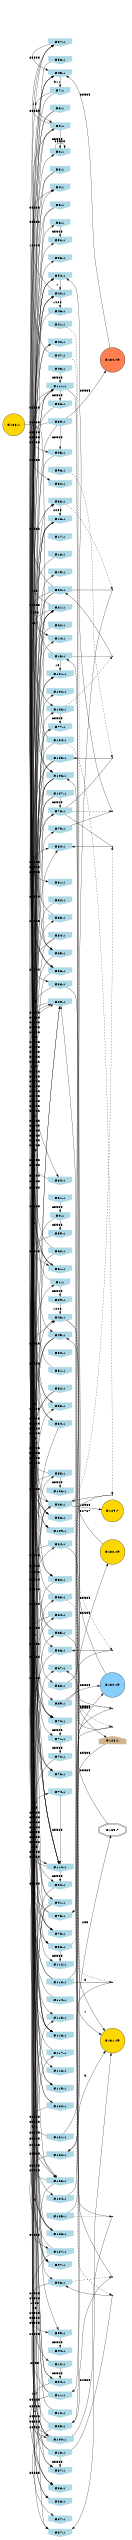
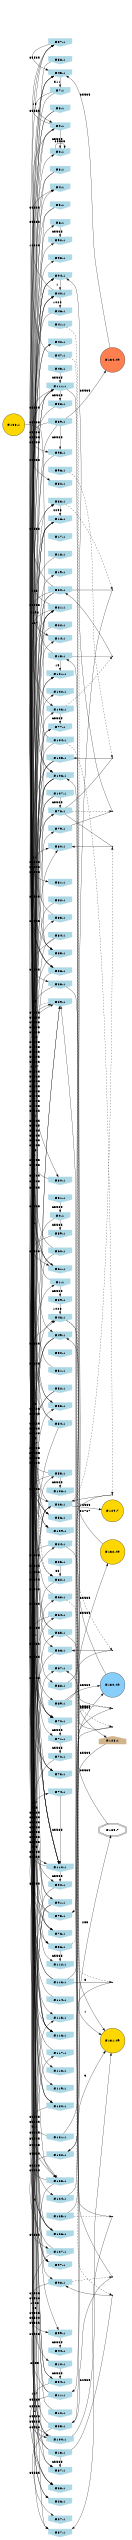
edge "#29:1" -> "#62:1": style solid -> dashed
edge "#107:1" -> "#119:1": now "#107:1" -> "#120:1"
node "#25:1": added
